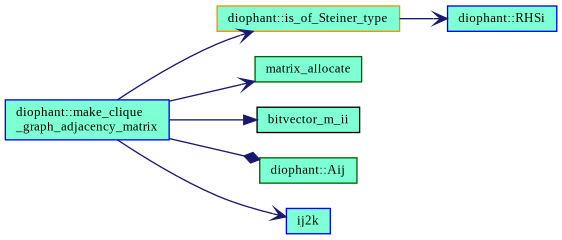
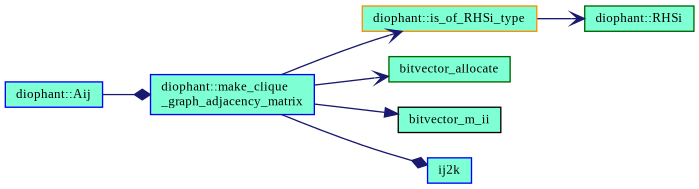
node "diophant::is_of_Steiner_type": label "diophant::is_of_Steiner_type" -> "diophant::is_of_RHSi_type"
node "diophant::RHSi": color blue -> darkgreen
node "matrix_allocate": label "matrix_allocate" -> "bitvector_allocate"
edge "diophant::make_clique _graph_adjacency_matrix" -> "diophant::Aij": reversed
node "diophant::Aij": color darkgreen -> blue
edge "diophant::make_clique _graph_adjacency_matrix" -> "ij2k": arrowhead vee -> diamond
